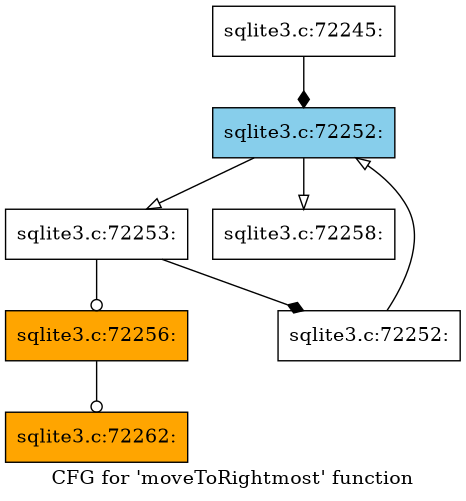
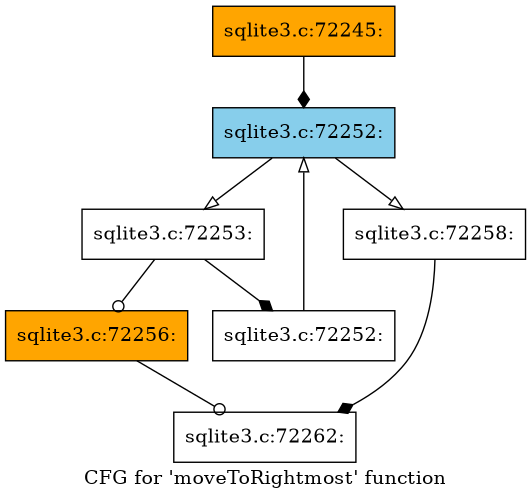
node "sqlite3.c:72245:": fillcolor white -> orange
edge "sqlite3.c:72258:" -> "sqlite3.c:72262:": added
node "sqlite3.c:72262:": fillcolor orange -> white
